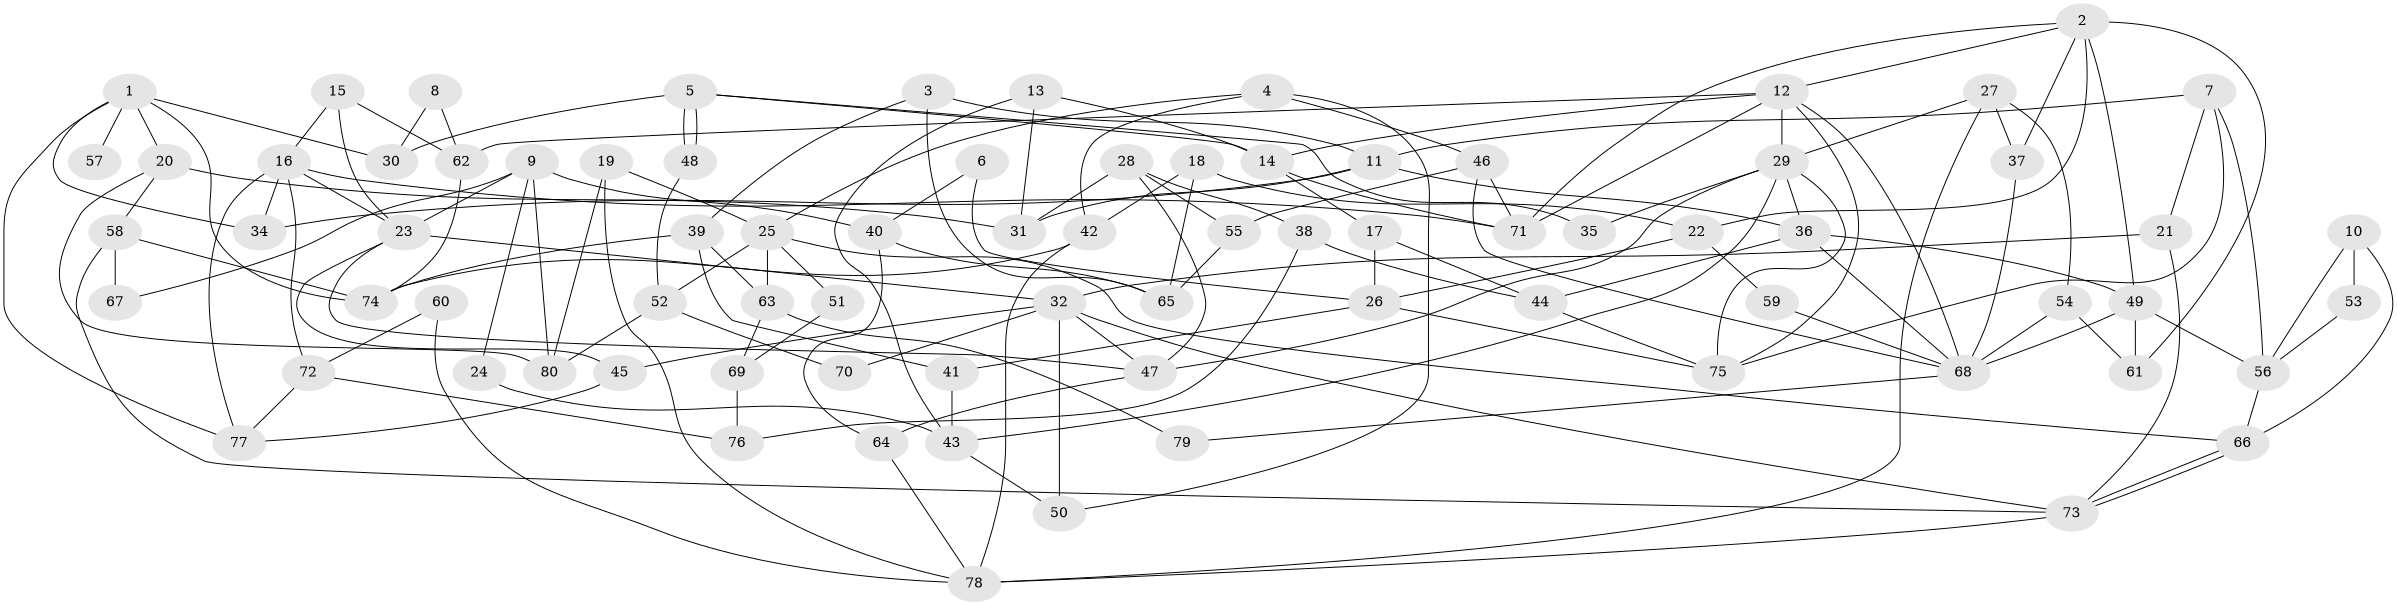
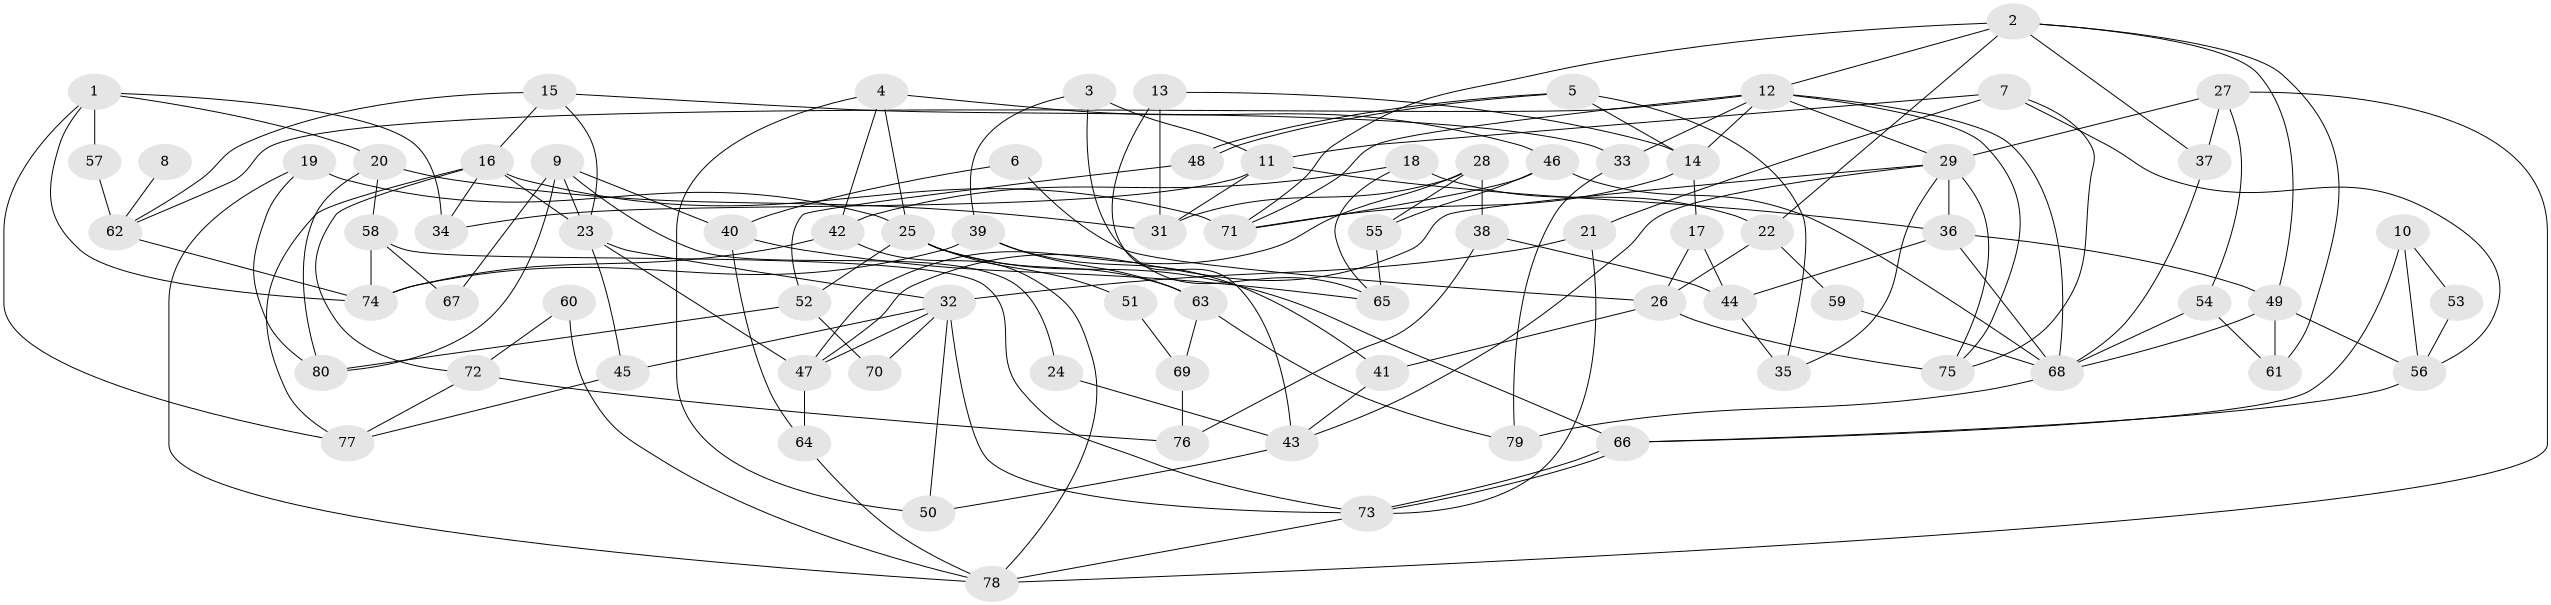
node "30": removed
node "33": added
edge "57" -- "62": added
edge "44" -- "75": now "44" -- "35"
